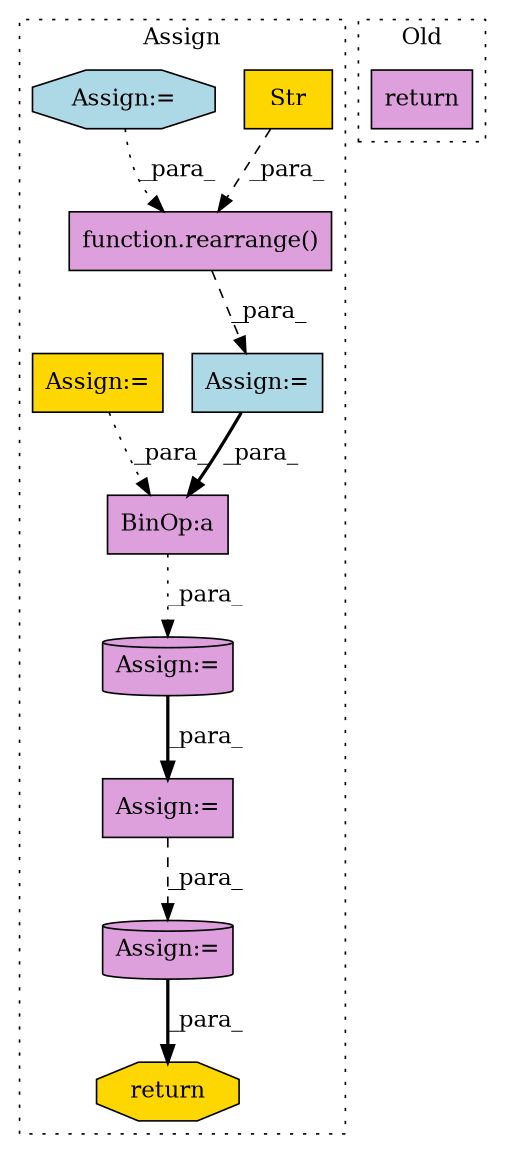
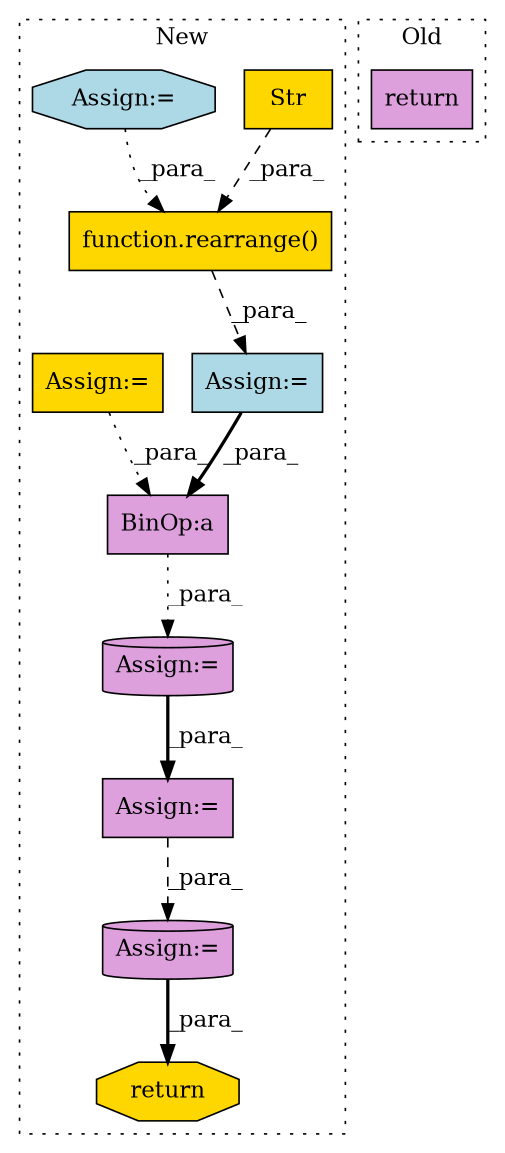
cluster "Assign": label "Assign" -> "New"
node "function.rearrange()": fillcolor plum -> gold
